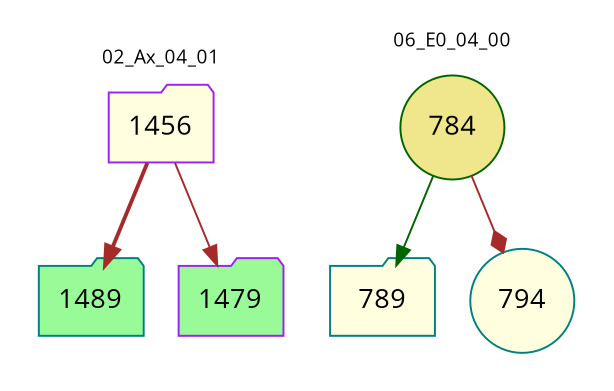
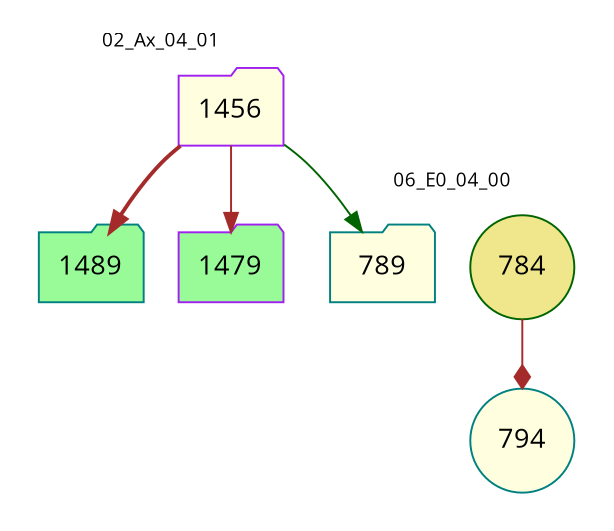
edge "784" -> "789": now "1456" -> "789"
